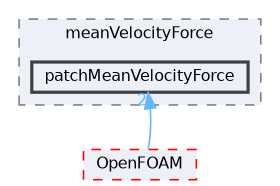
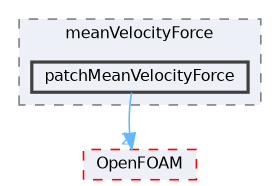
edge "OpenFOAM" -> "patchMeanVelocityForce": reversed
